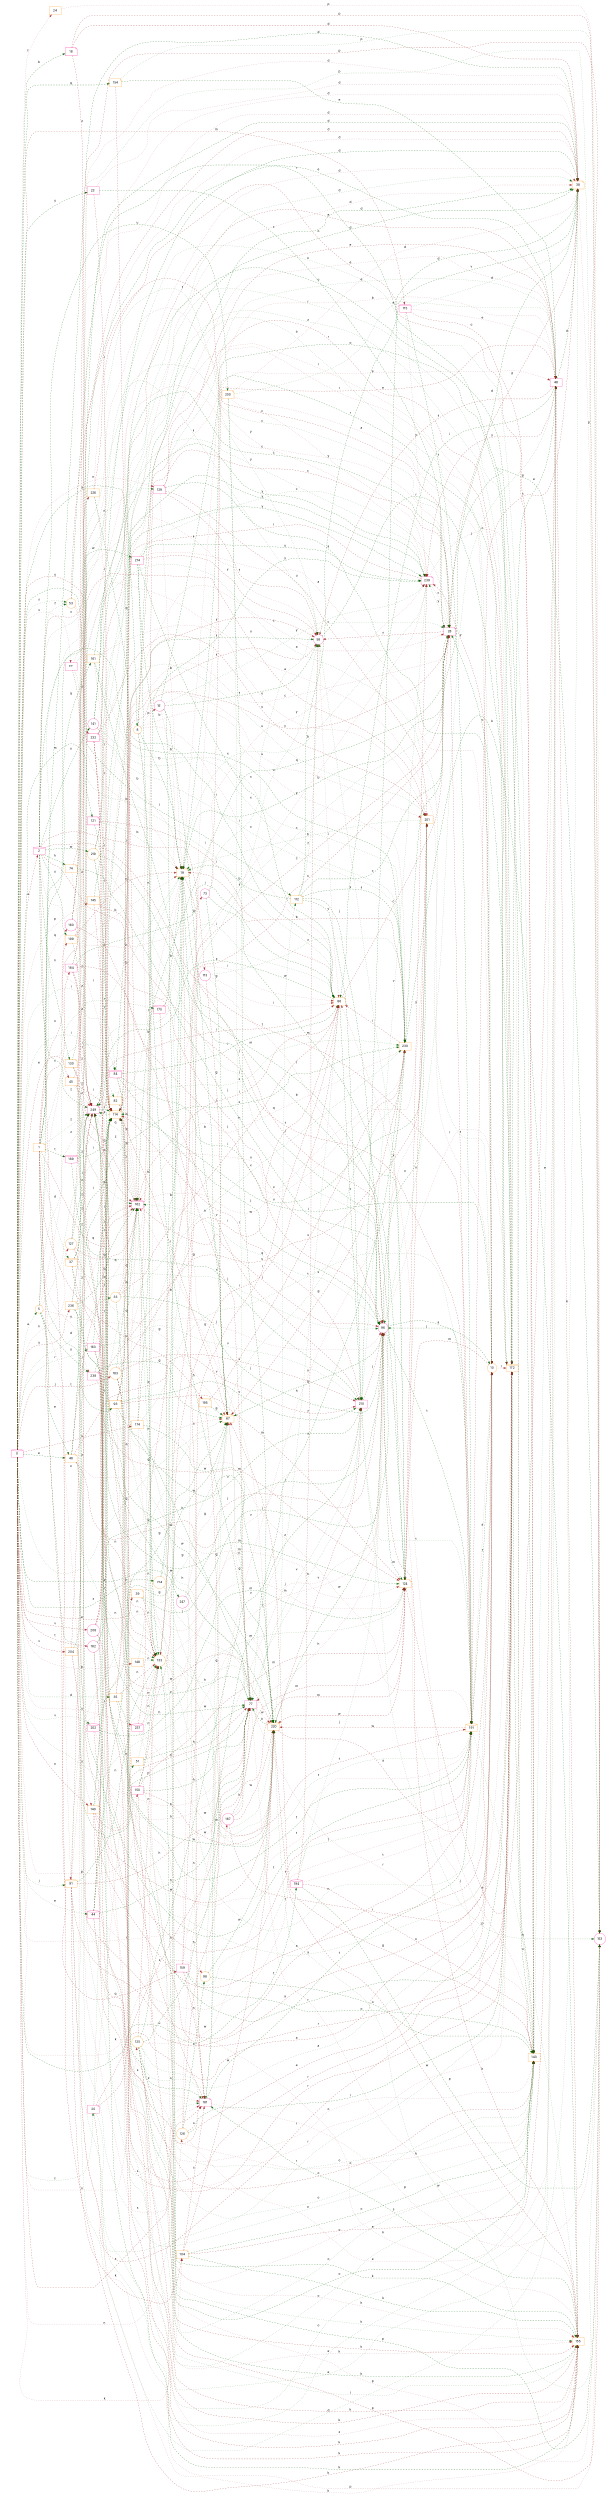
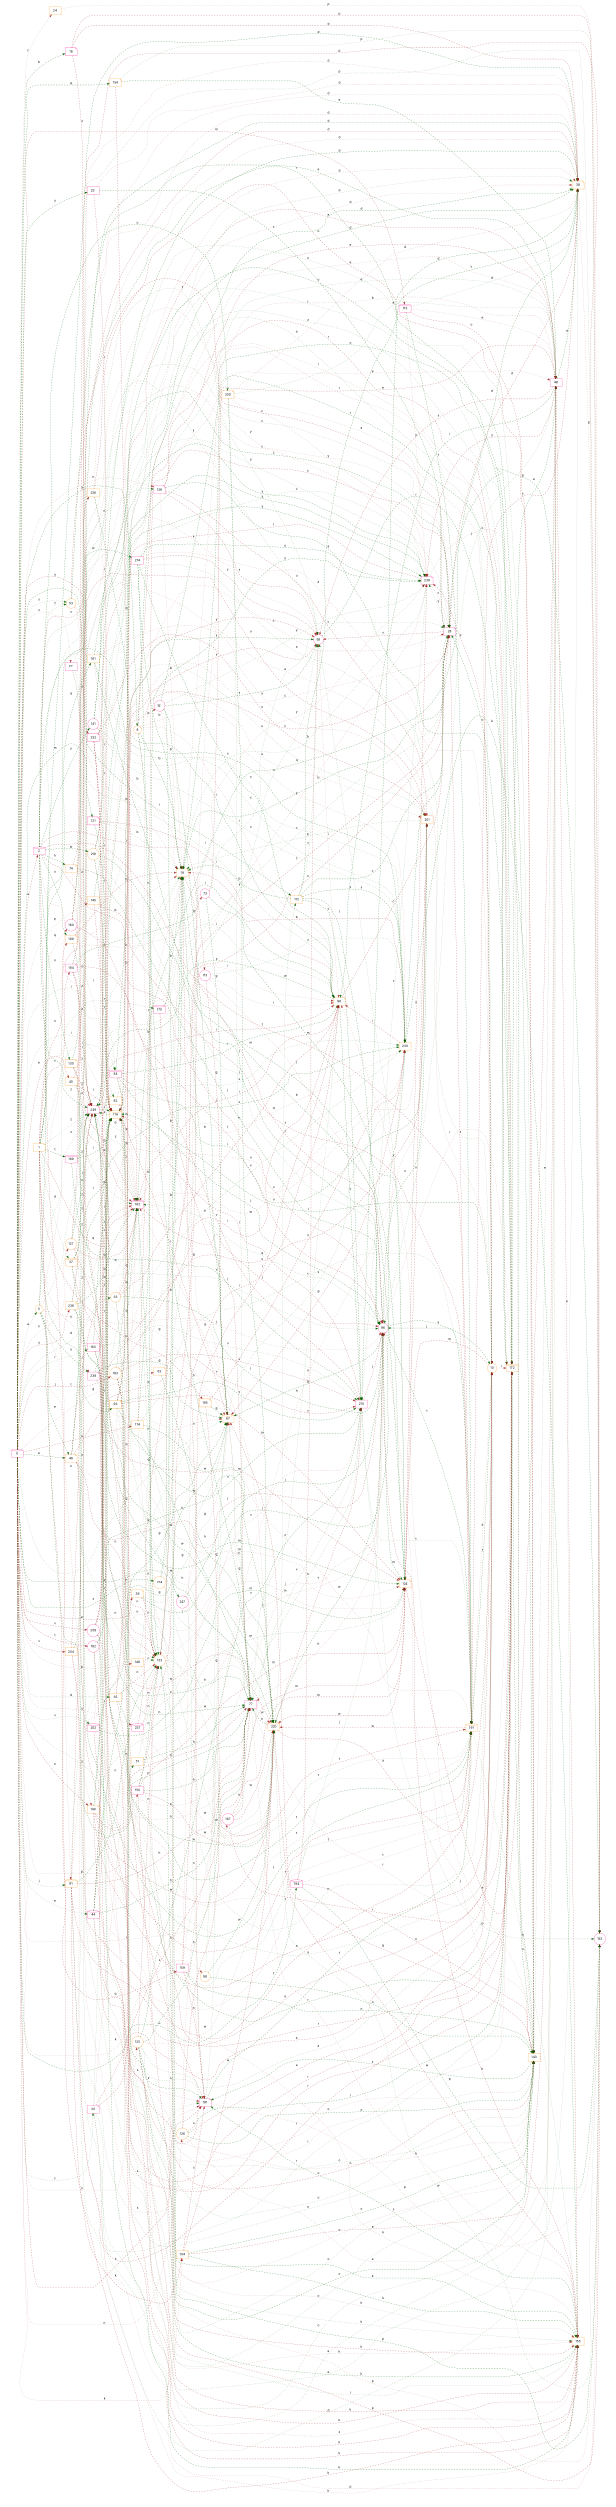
node "62": added
edge "230" -> "181": now "143" -> "181"
edge "126" -> "98": now "126" -> "143"
